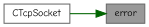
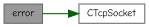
edge "CTcpSocket" -> "error": reversed
